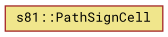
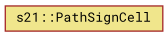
node "s81::PathSignCell": label "s81::PathSignCell" -> "s21::PathSignCell"
